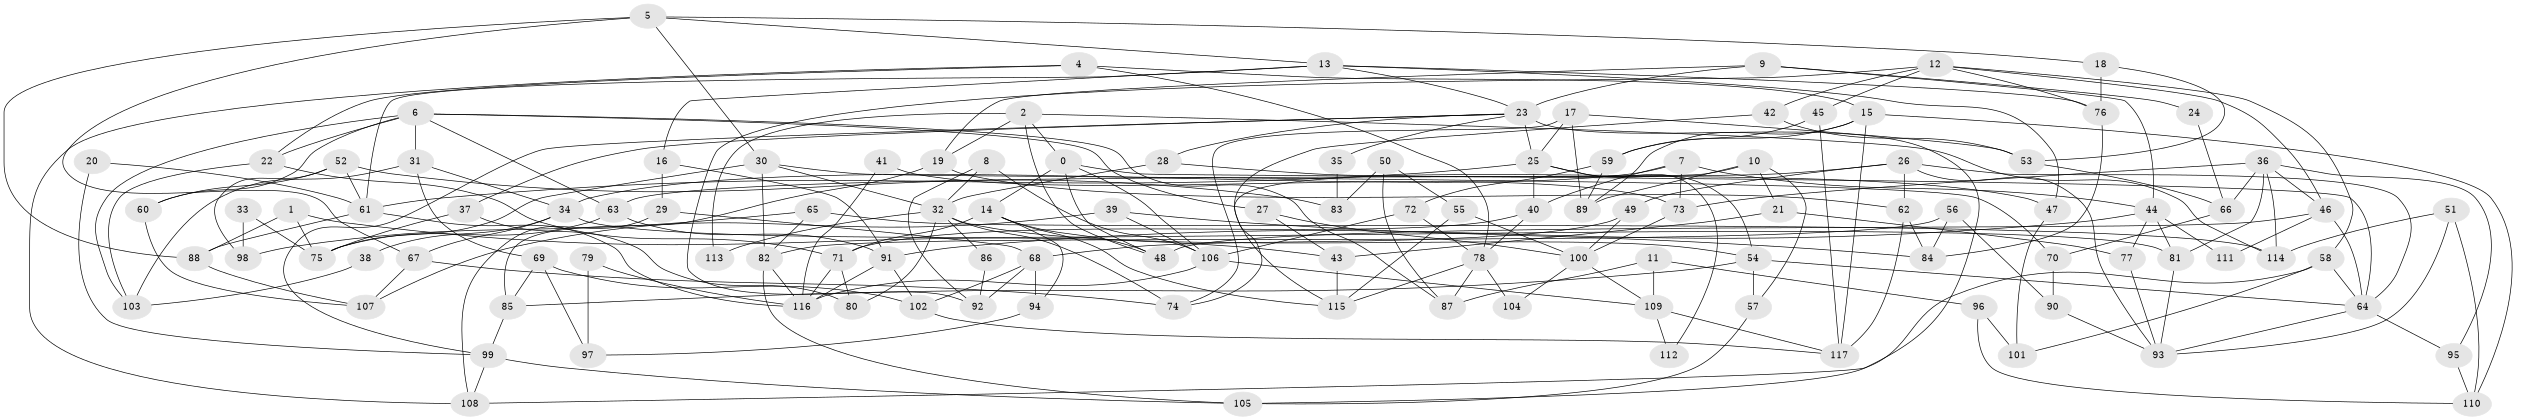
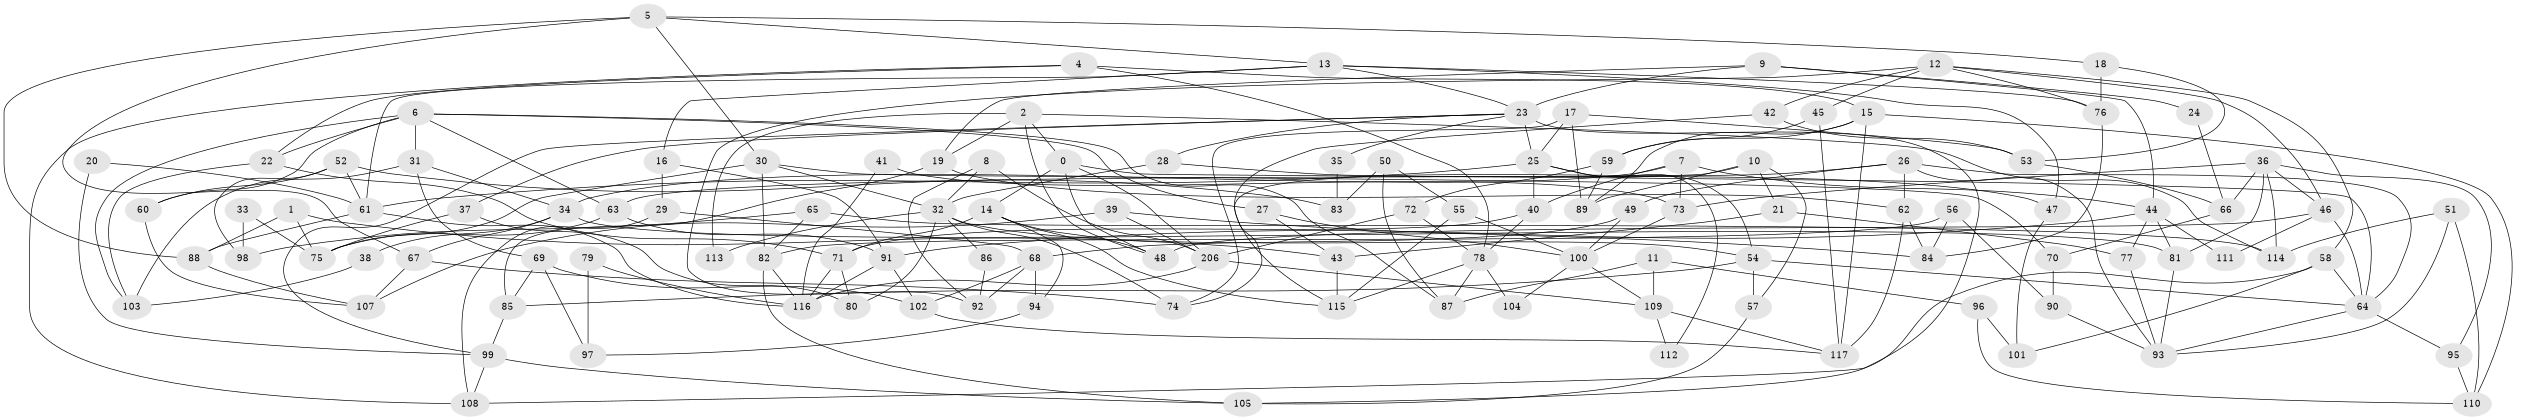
node "106": label "106" -> "206"
